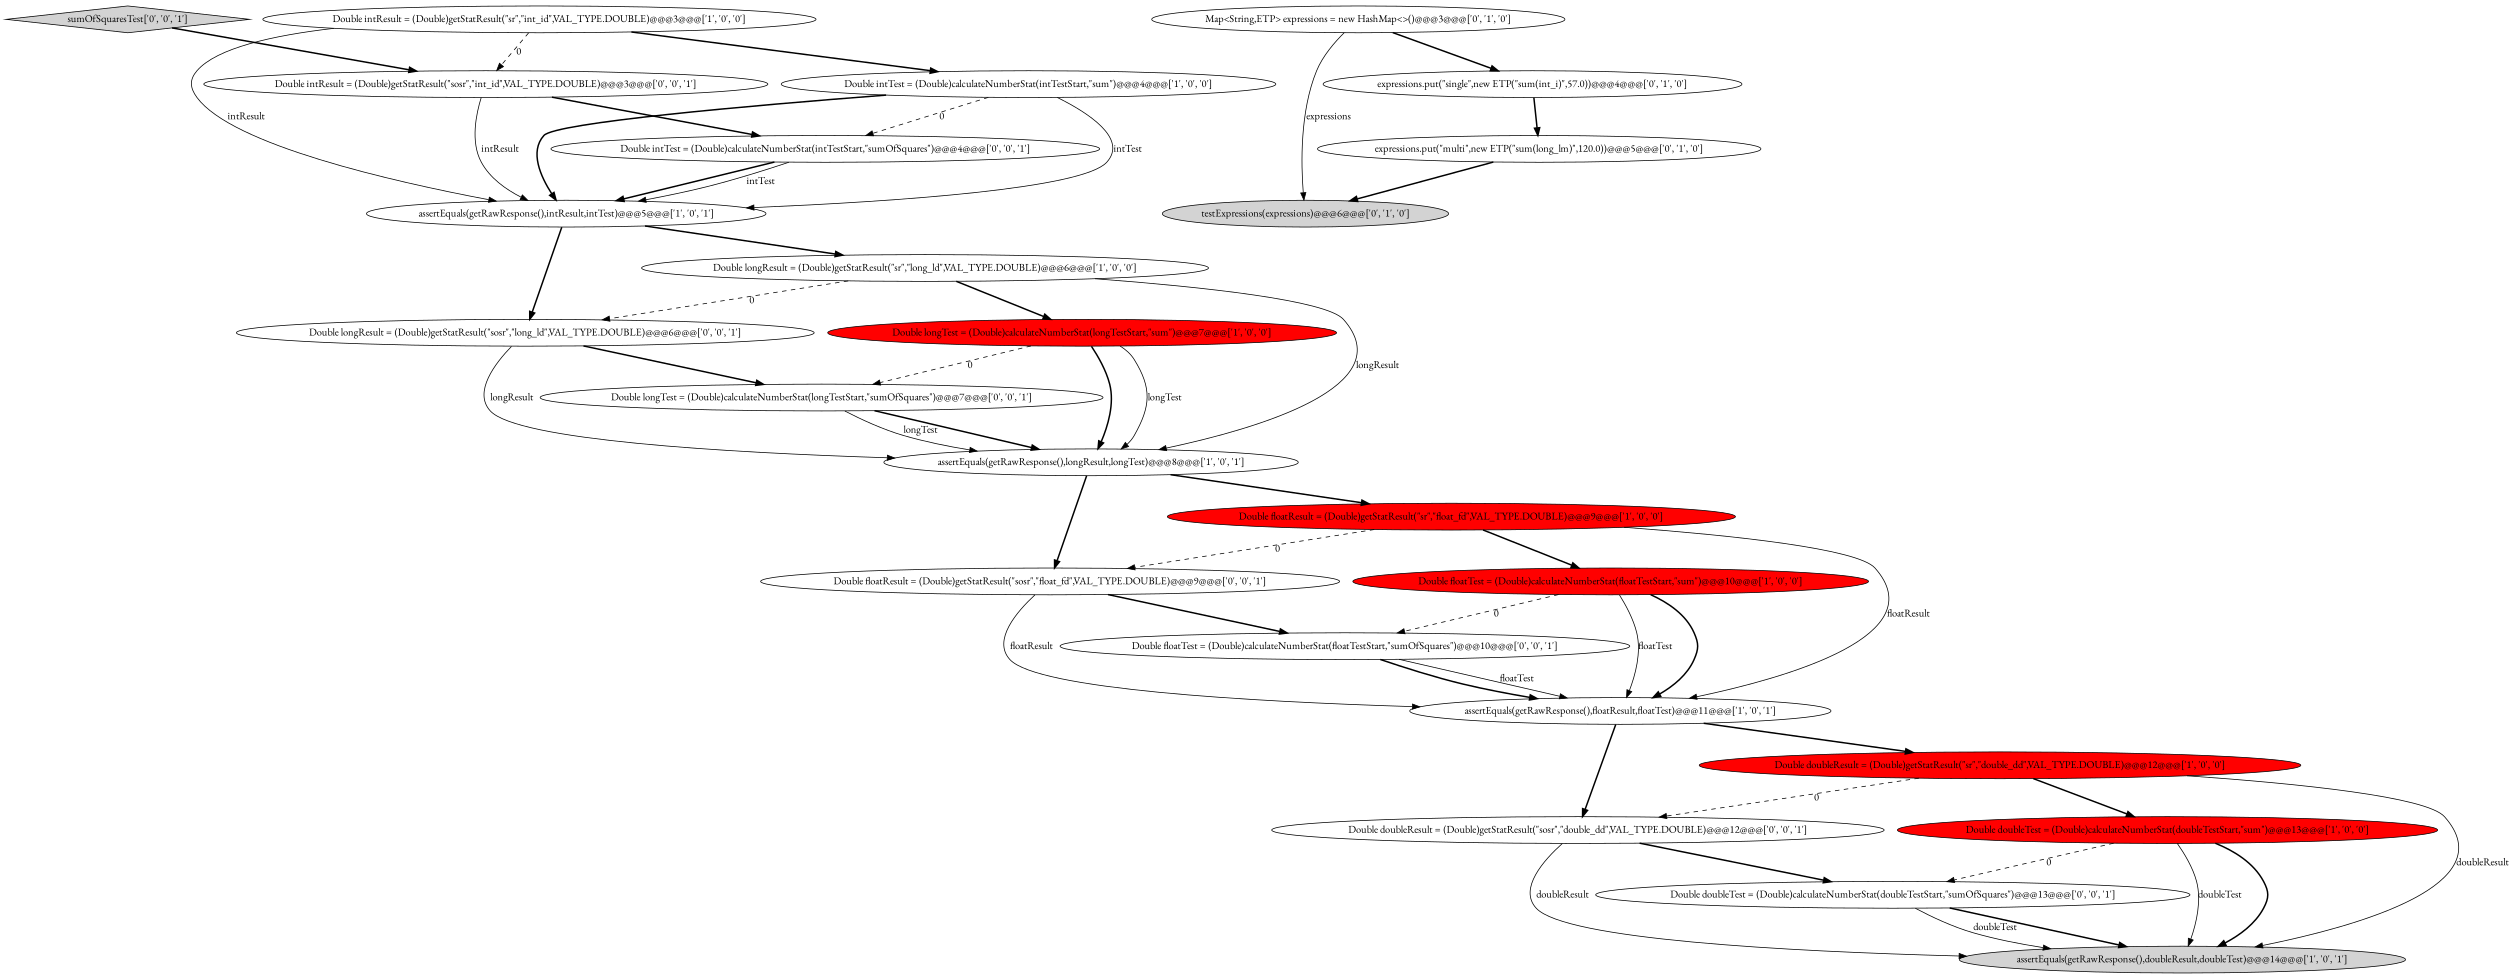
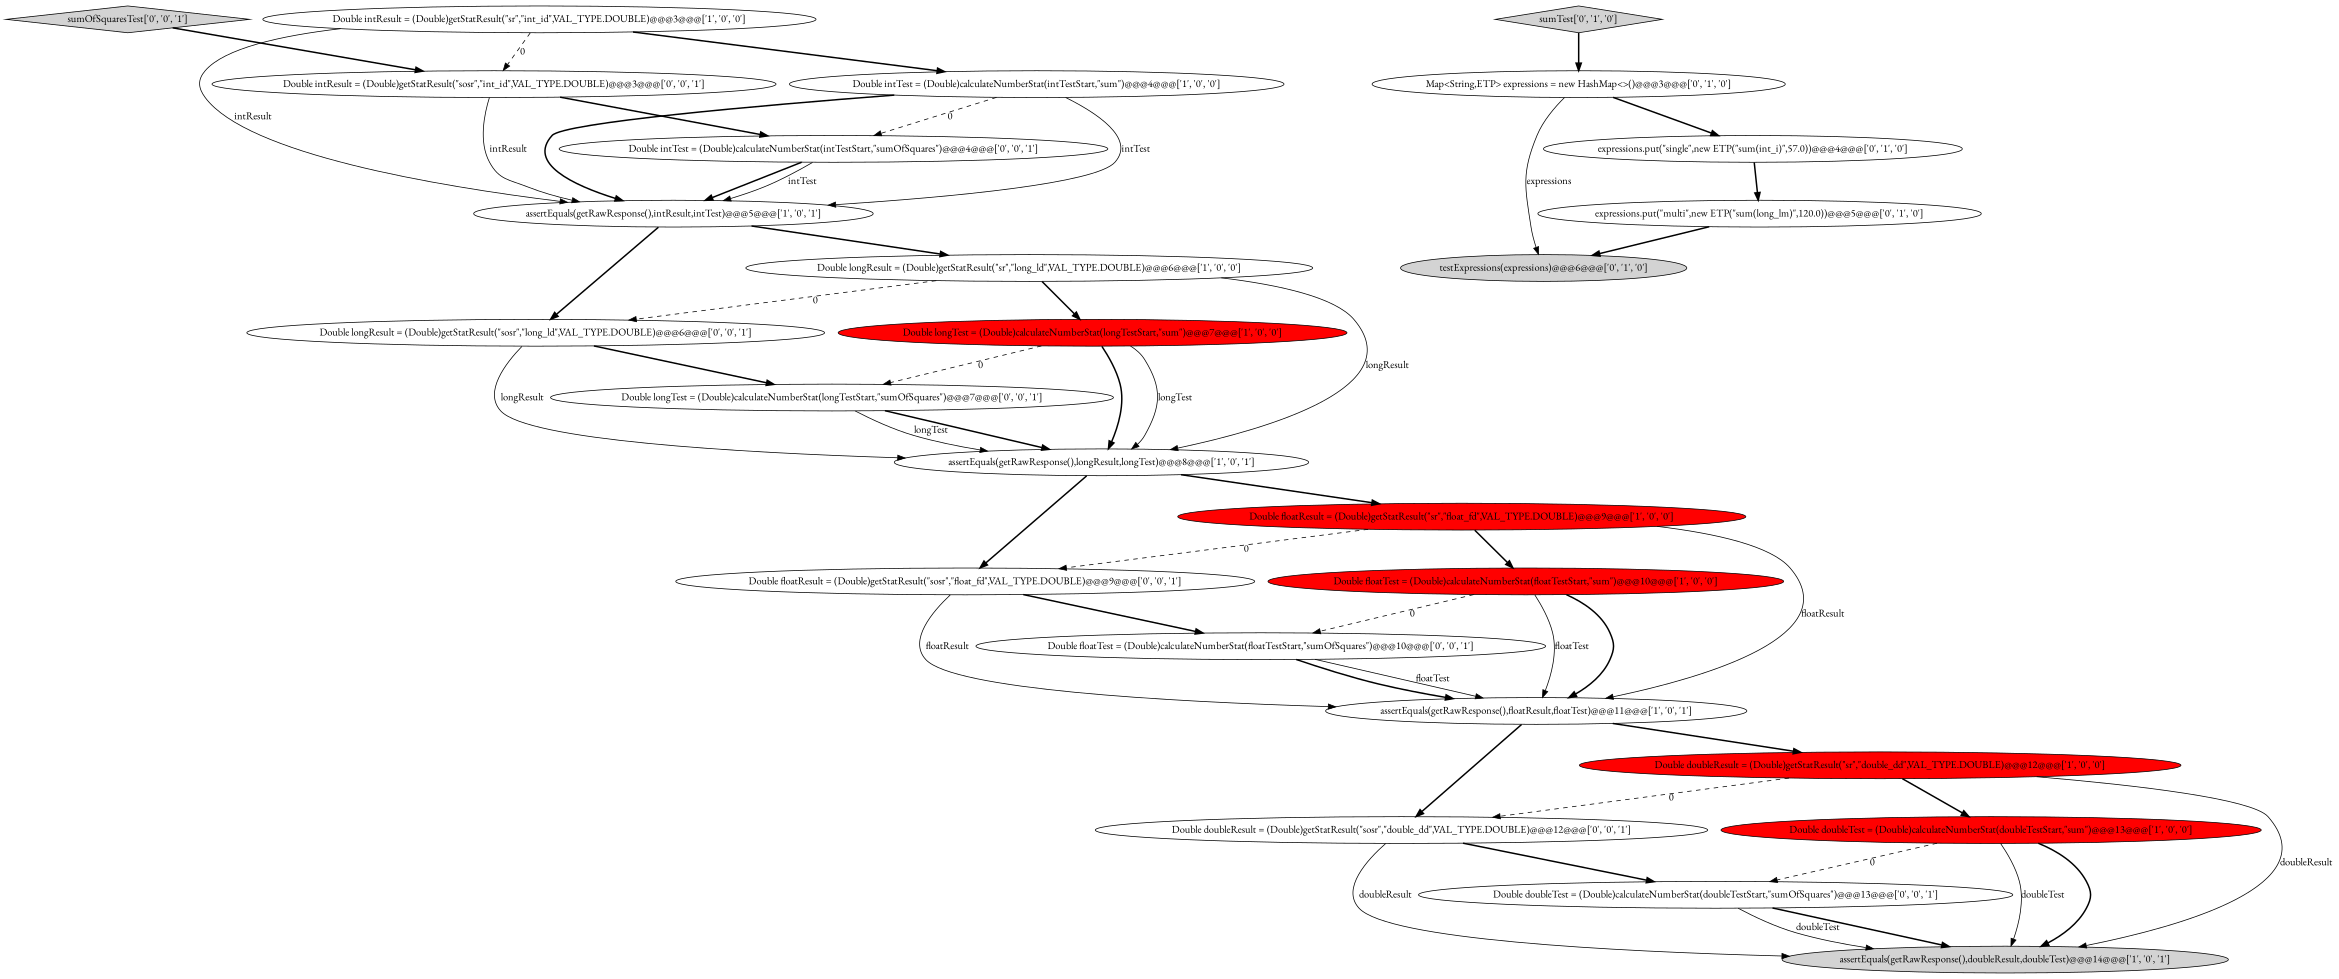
node "sumTest['0', '1', '0']": added
